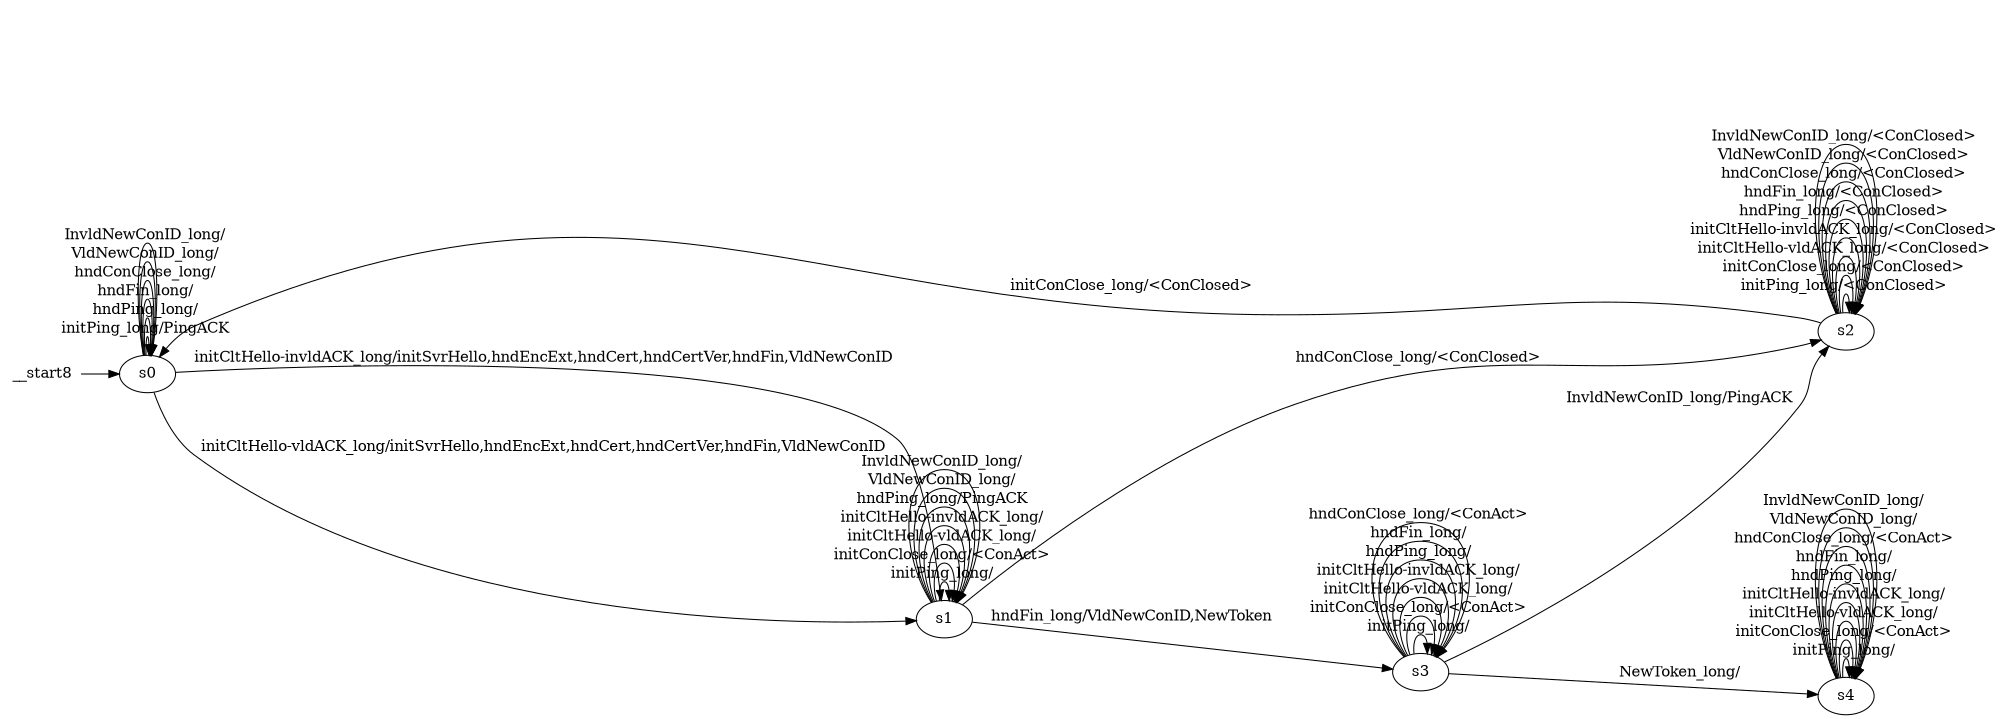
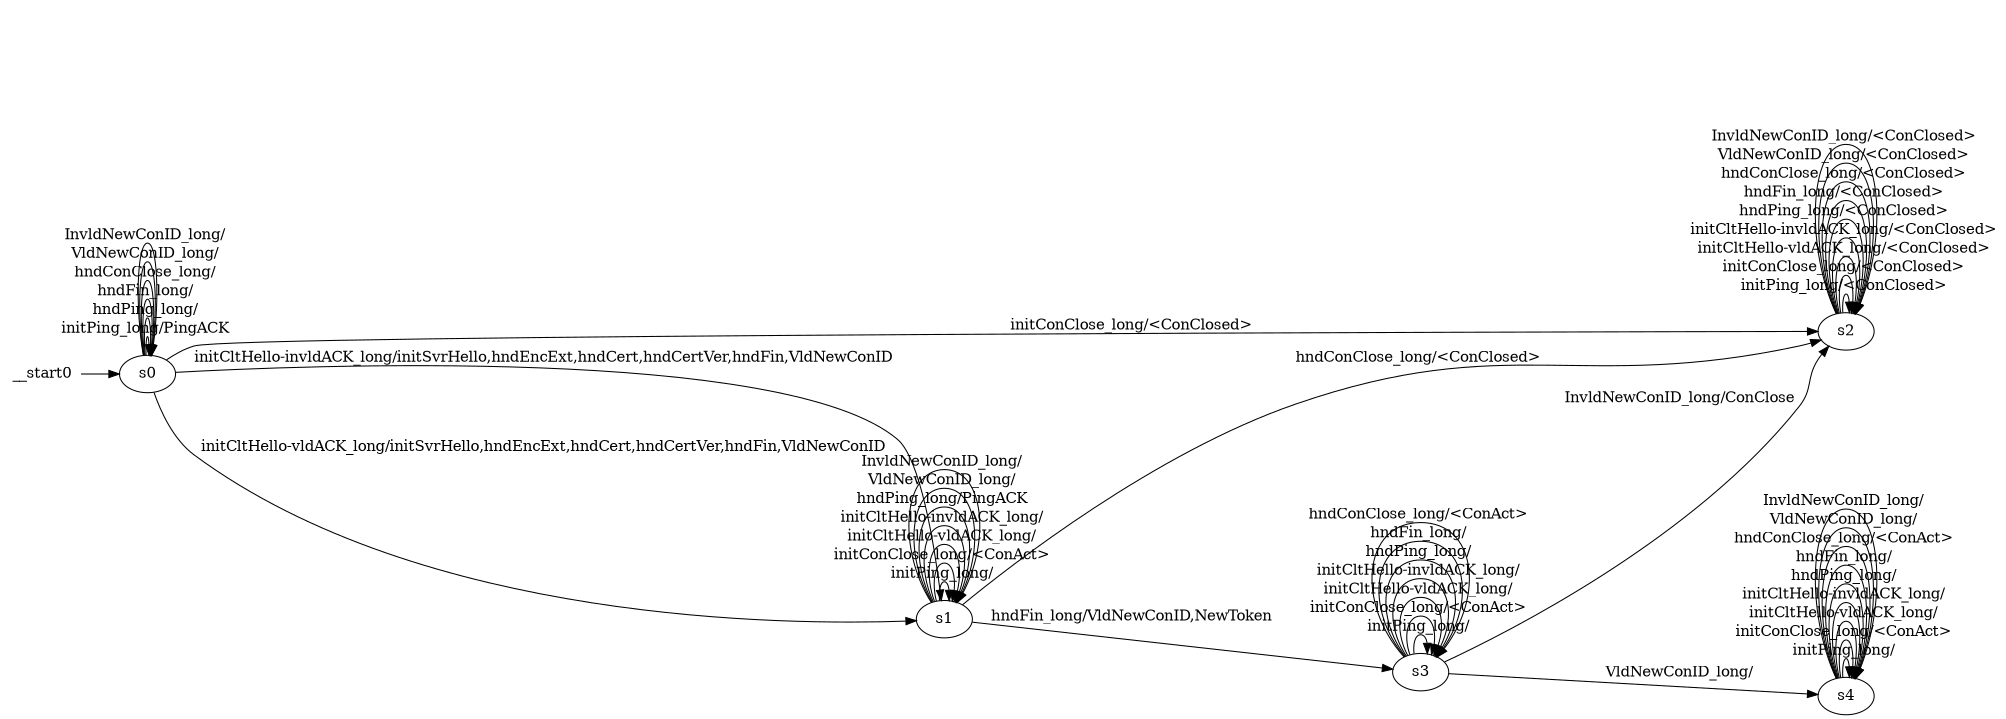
edge "s2" -> "s0": reversed
node "__start8": label "__start8" -> "__start0"
edge "s3" -> "s2": label "InvldNewConID_long/PingACK " -> "InvldNewConID_long/ConClose "
edge "s3" -> "s4": label "NewToken_long/ " -> "VldNewConID_long/ "
